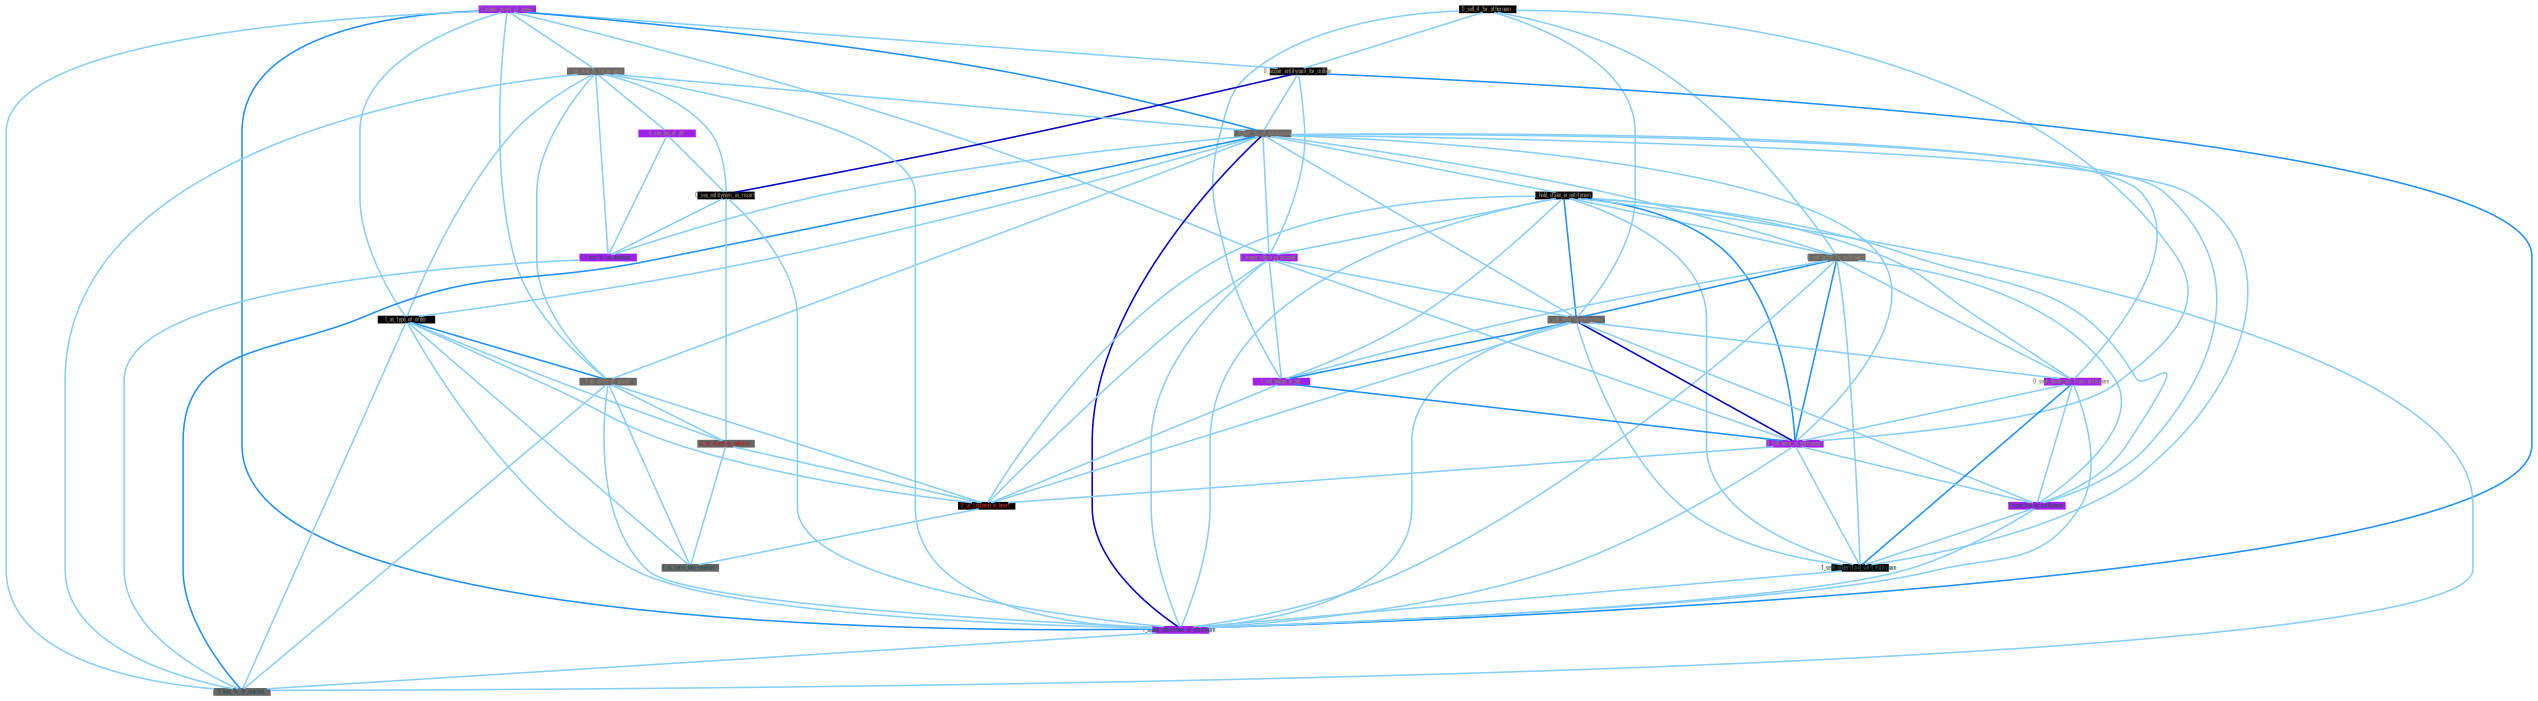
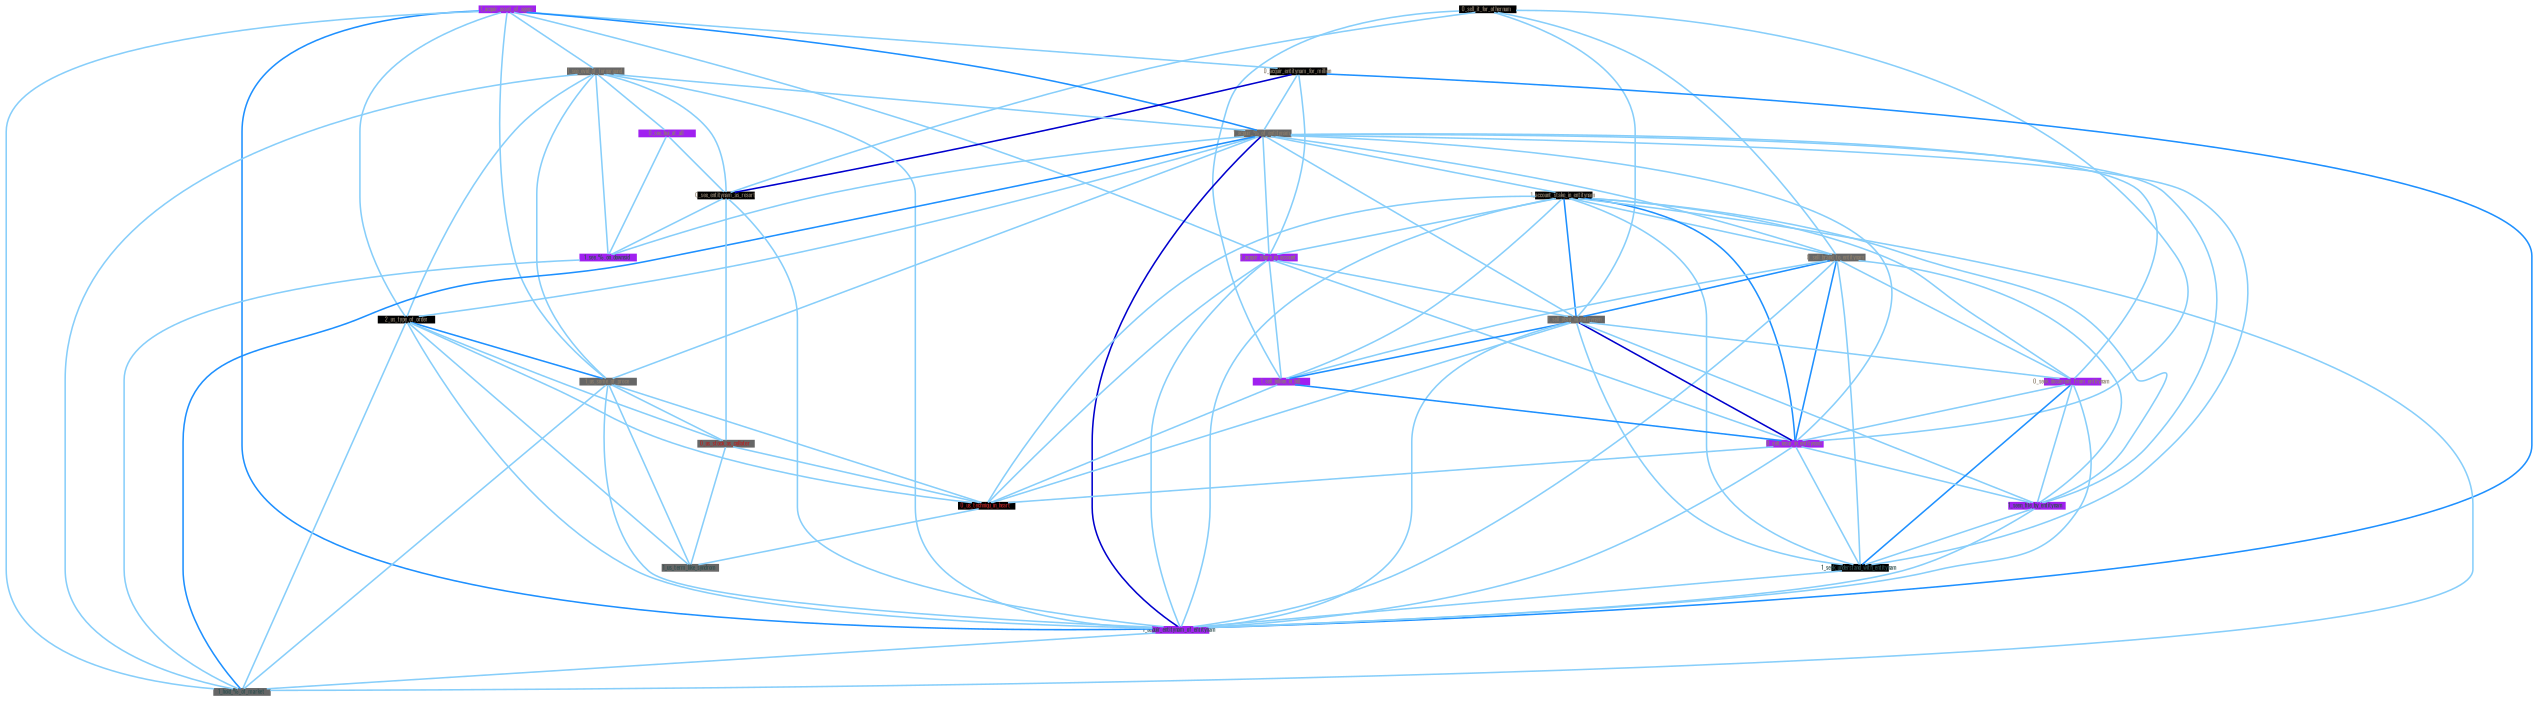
edge "0_sell_it_for_othernum" -- "0_acquir_entitynam_for_million": now "0_sell_it_for_othernum" -- "0_see_entitynam_as_resort"
node "1_hold_stake_in_entitynam": label "1_hold_stake_in_entitynam" -> "1_account_stake_in_entitynam"
node "1_us_type_of_order": label "1_us_type_of_order" -> "2_us_type_of_order"
